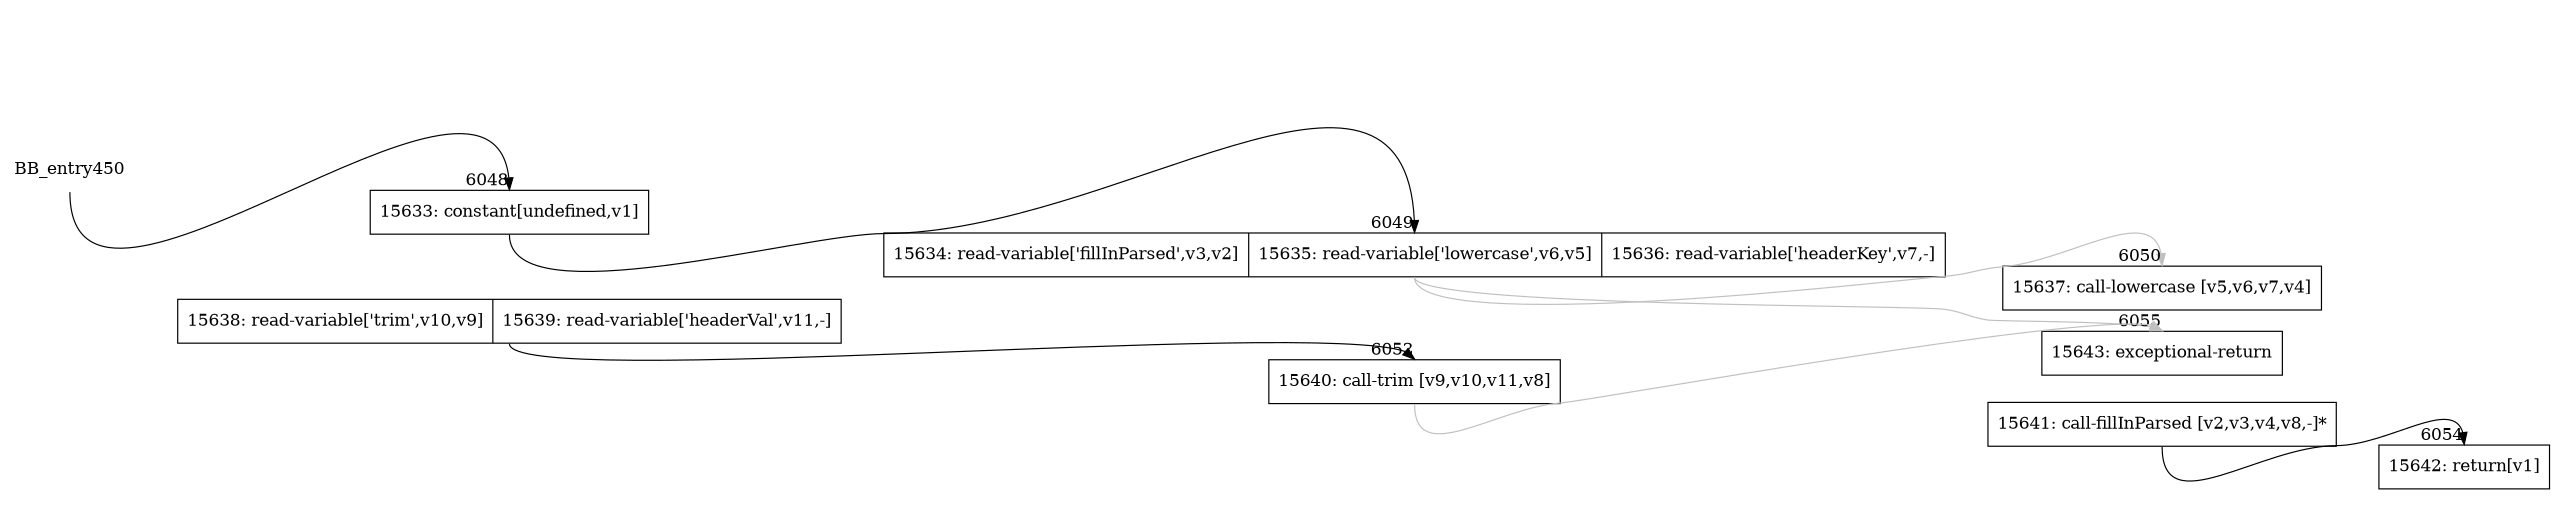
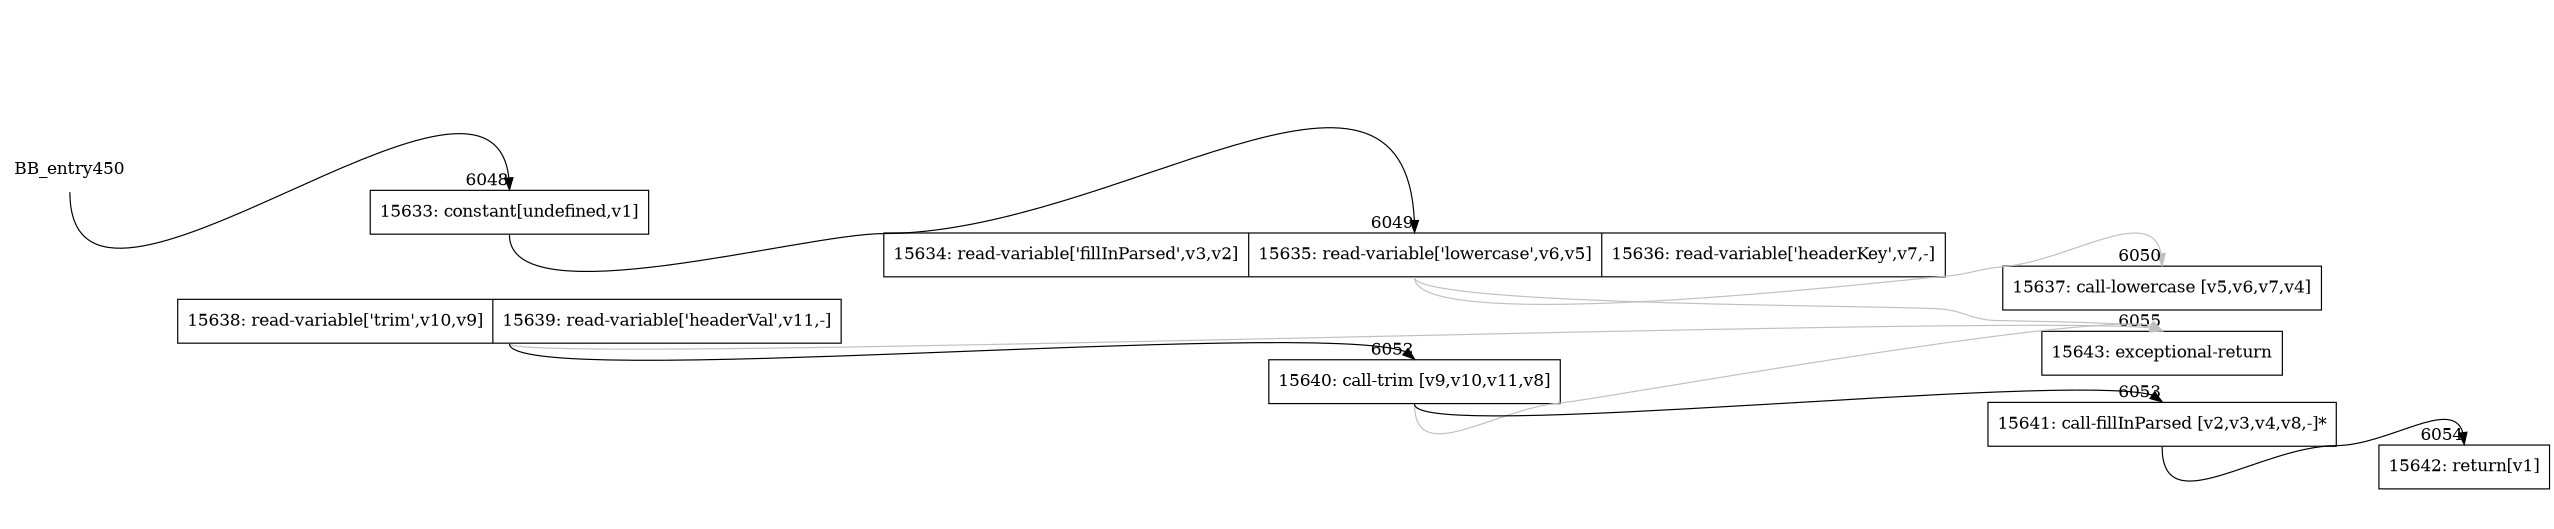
edge "15638: read-variable['trim',v10,v9]" -> "15643: exceptional-return": added
edge "15640: call-trim [v9,v10,v11,v8]" -> "15641: call-fillInParsed [v2,v3,v4,v8,-]*": added
